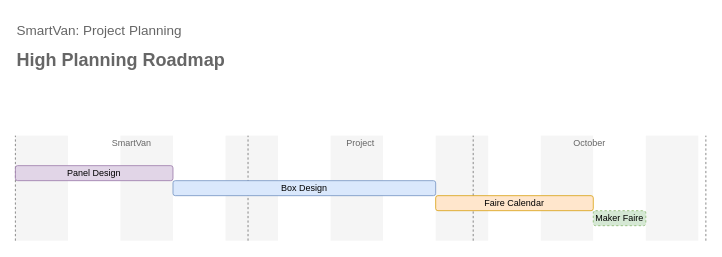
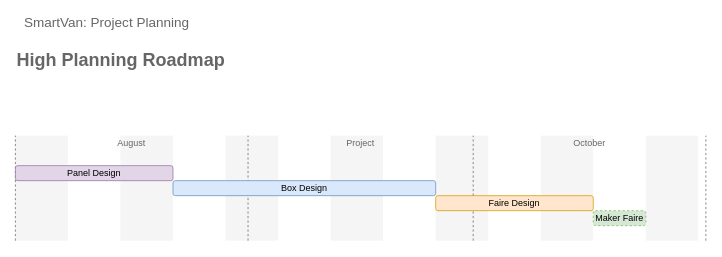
node "SmartVan: Project Planning": moved (300, 30) -> (308, 23)
node "SmartVan": label "SmartVan" -> "August"
node "Faire Calendar": label "Faire Calendar" -> "Faire Design"
